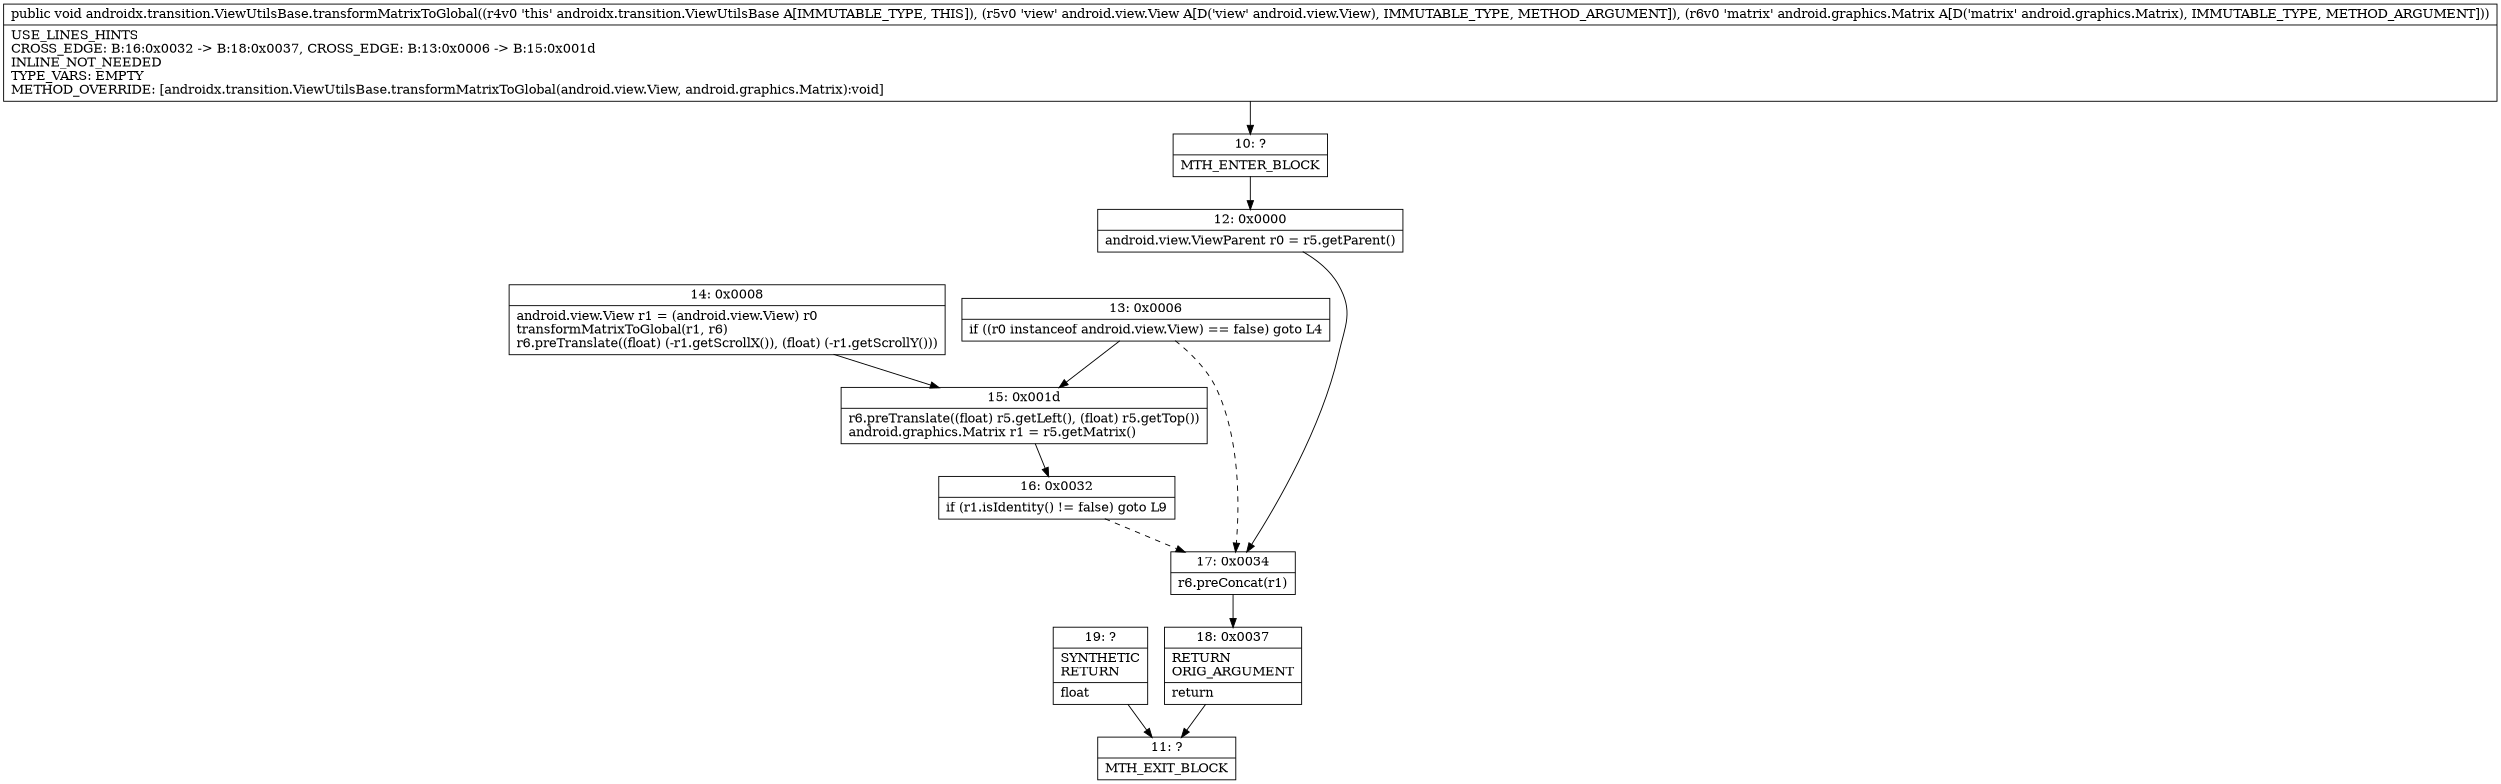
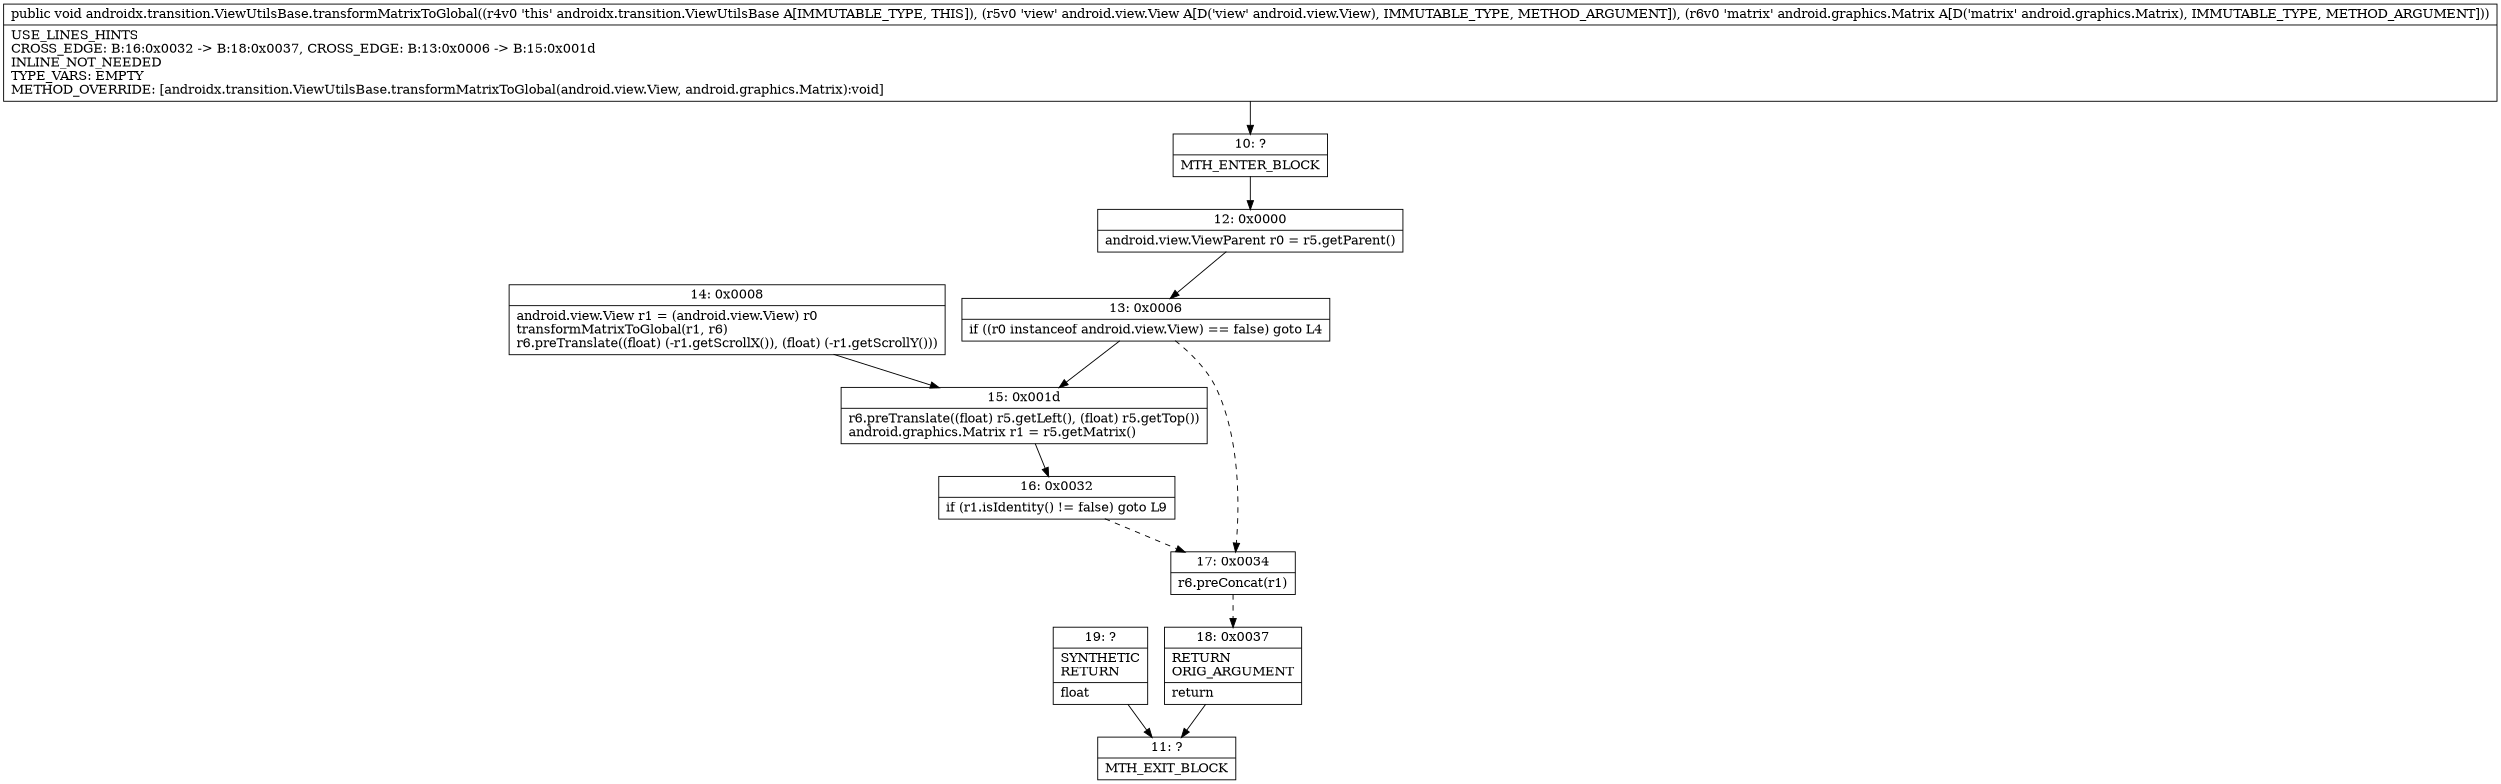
edge "12: 0x0000" -> "17: 0x0034": now "12: 0x0000" -> "13: 0x0006"
edge "17: 0x0034" -> "18: 0x0037": style solid -> dashed
